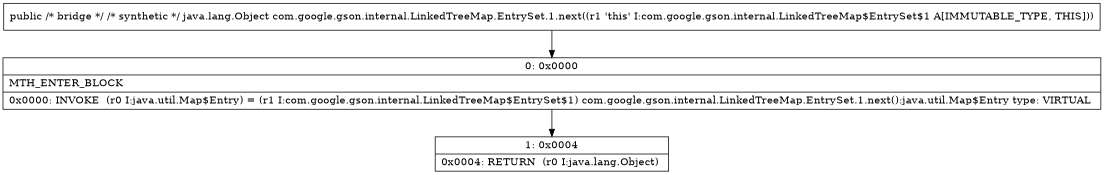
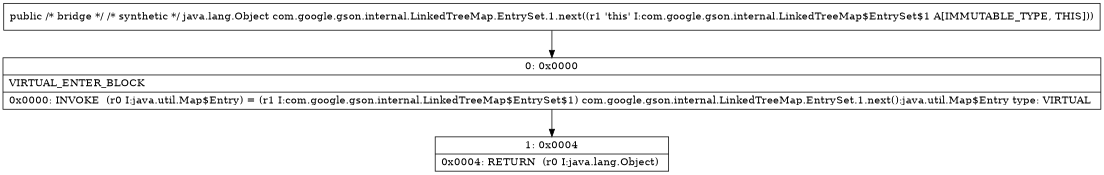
node "0: 0x0000": text "MTH_ENTER_BLOCK" -> "VIRTUAL_ENTER_BLOCK"
